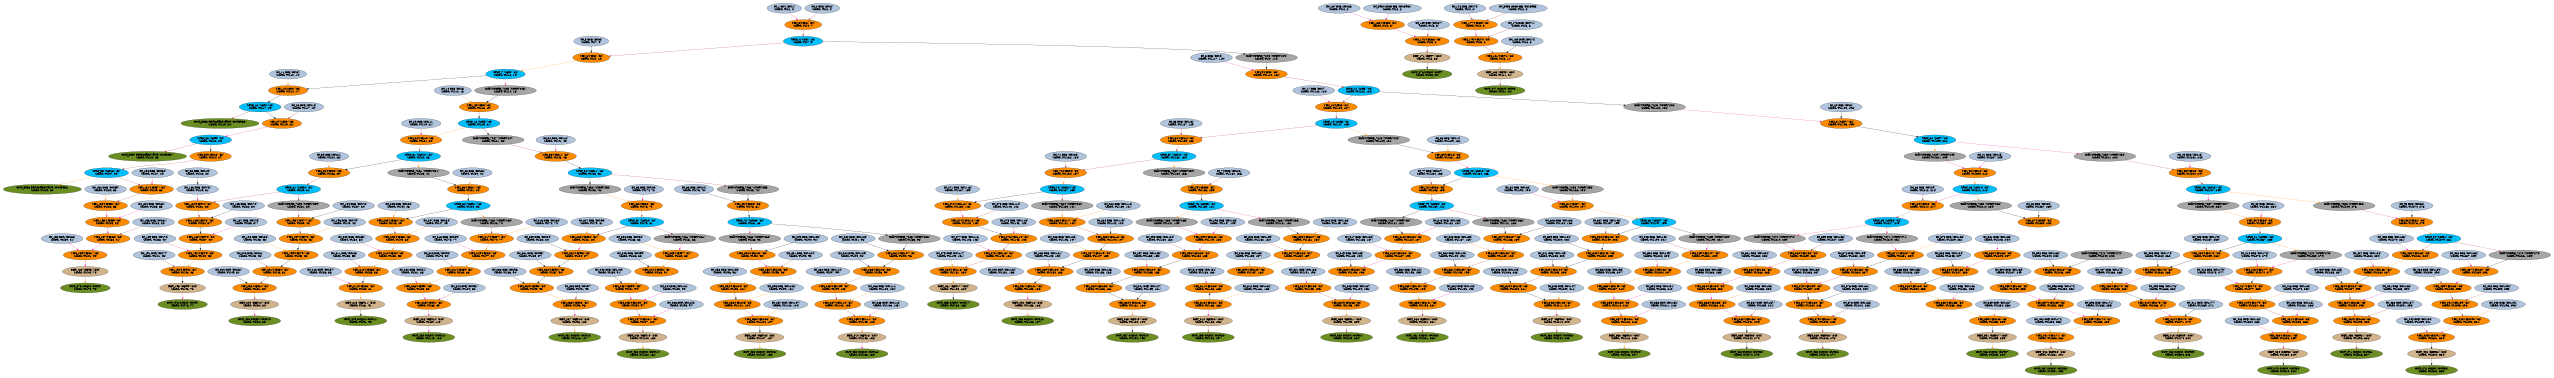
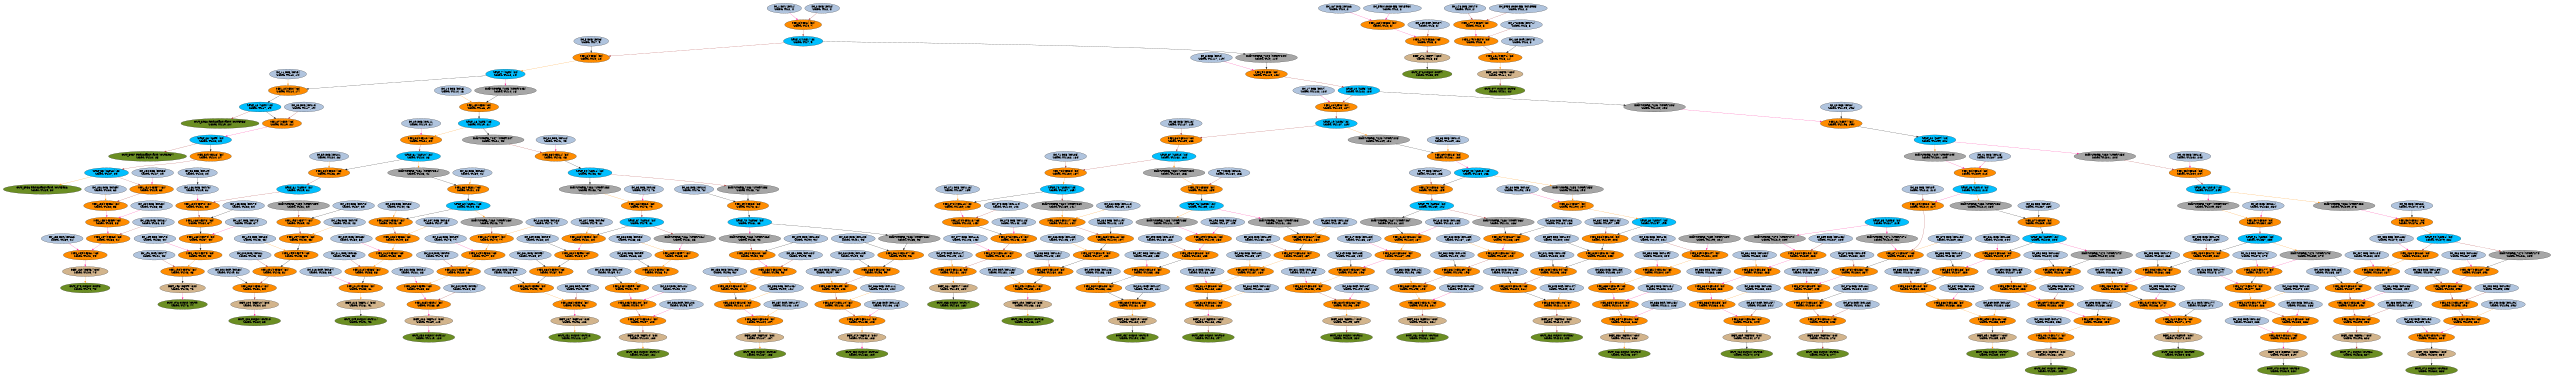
edge "SPLT_61 (SLT20) (2s) Sched: TS[29, 31)" -> "IndivSTORE_7259 (STOR7259) Sched: TS[31, 39)": removed
edge "MIX_84(MIX28) (3s) Sched: TS[214, 217)" -> "SPLT_85 (SLT28) (2s) Sched: TS[217, 219)": now "MIX_84(MIX28) (3s) Sched: TS[214, 217)" -> "MIX_371(MIX157) (3s) Sched: TS[231, 234)"
edge "SPLT_82 (SLT27) (2s) Sched: TS[197, 199)" -> "IndivSTORE_7269 (STOR7269) Sched: TS[199, 201)": removed
node "SPLT_88 (SLT29) (2s) Sched: TS[242, 244)": added
edge "MIX_313(MIX131) (3s) Sched: TS[163, 166)" -> "MIX_311(MIX130) (3s) Sched: TS[160, 163)": reversed
edge "IN_400 DsR (DIS172) Sched: TS[256, 258)" -> "MIX_401(MIX171) (3s) Sched: TS[258, 261)": color darkorange -> deeppink
